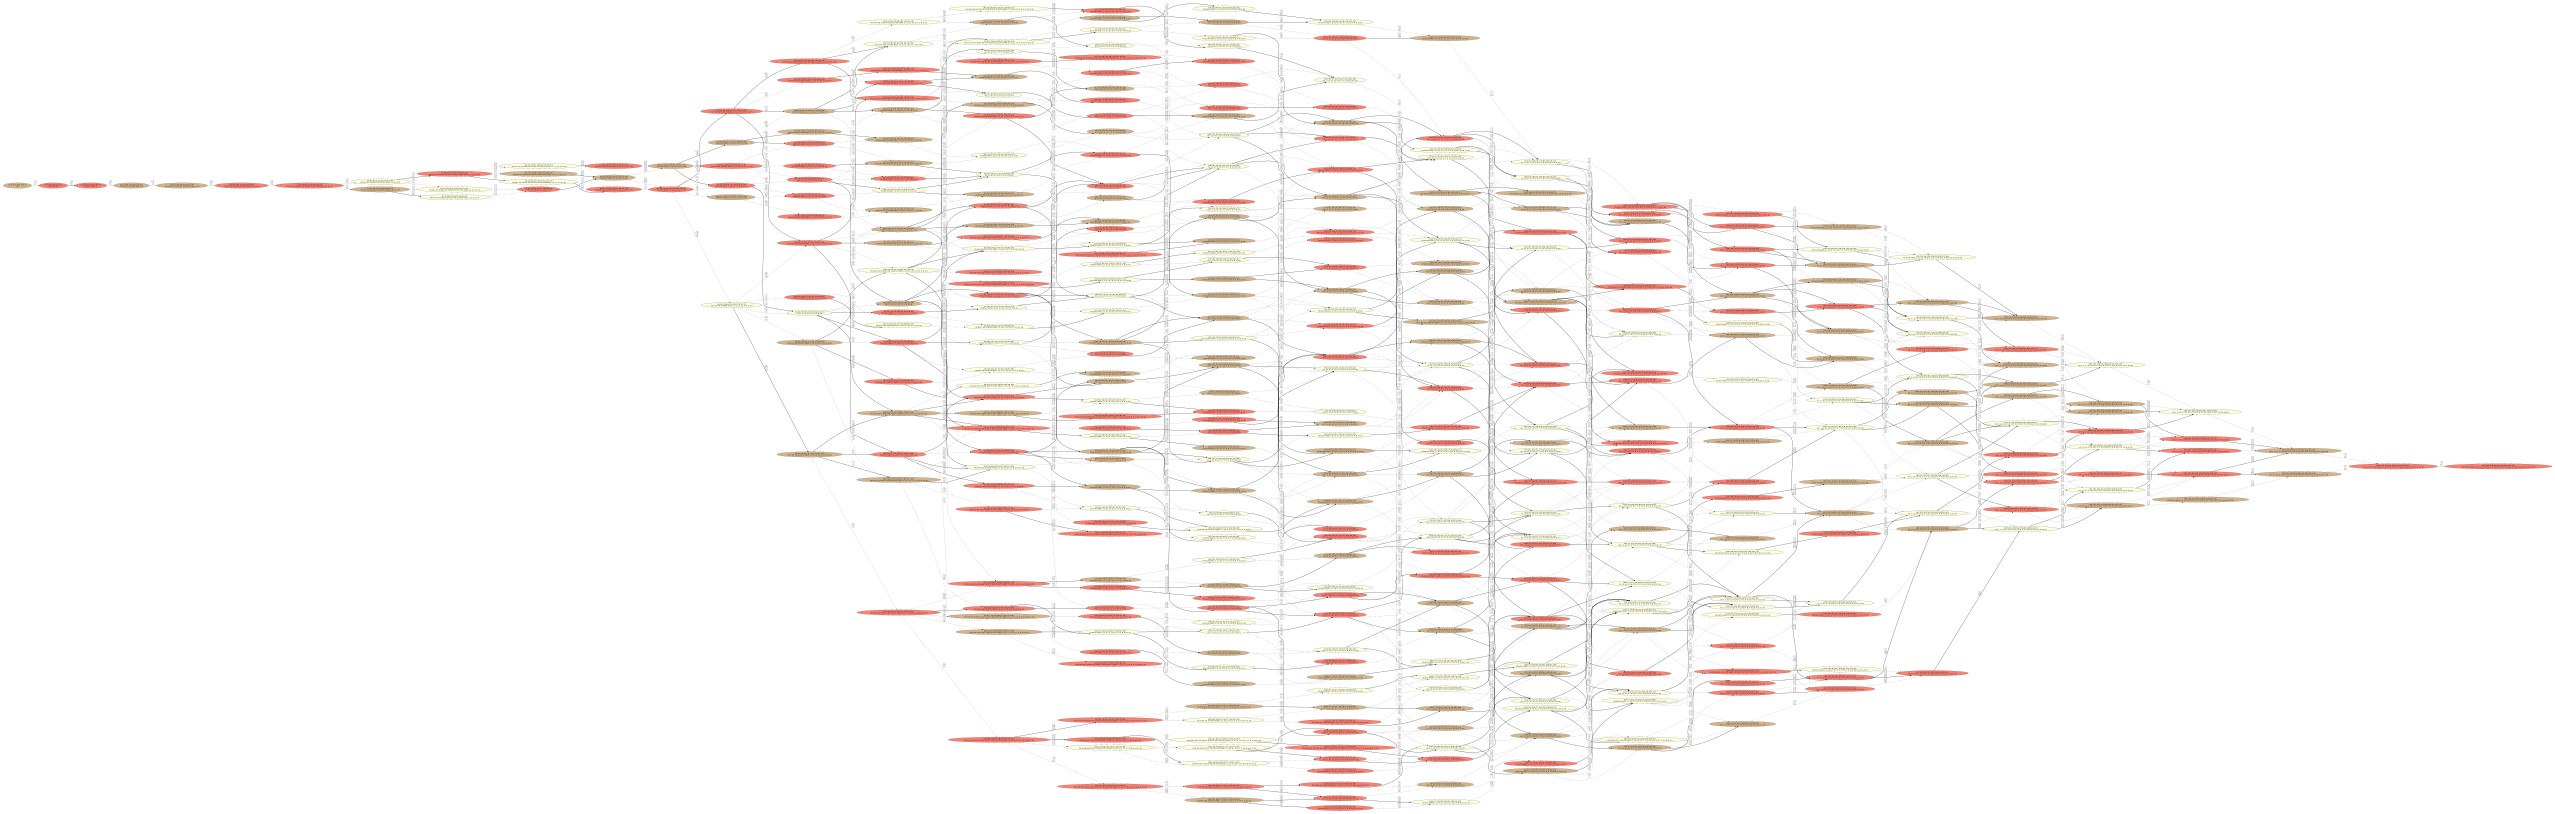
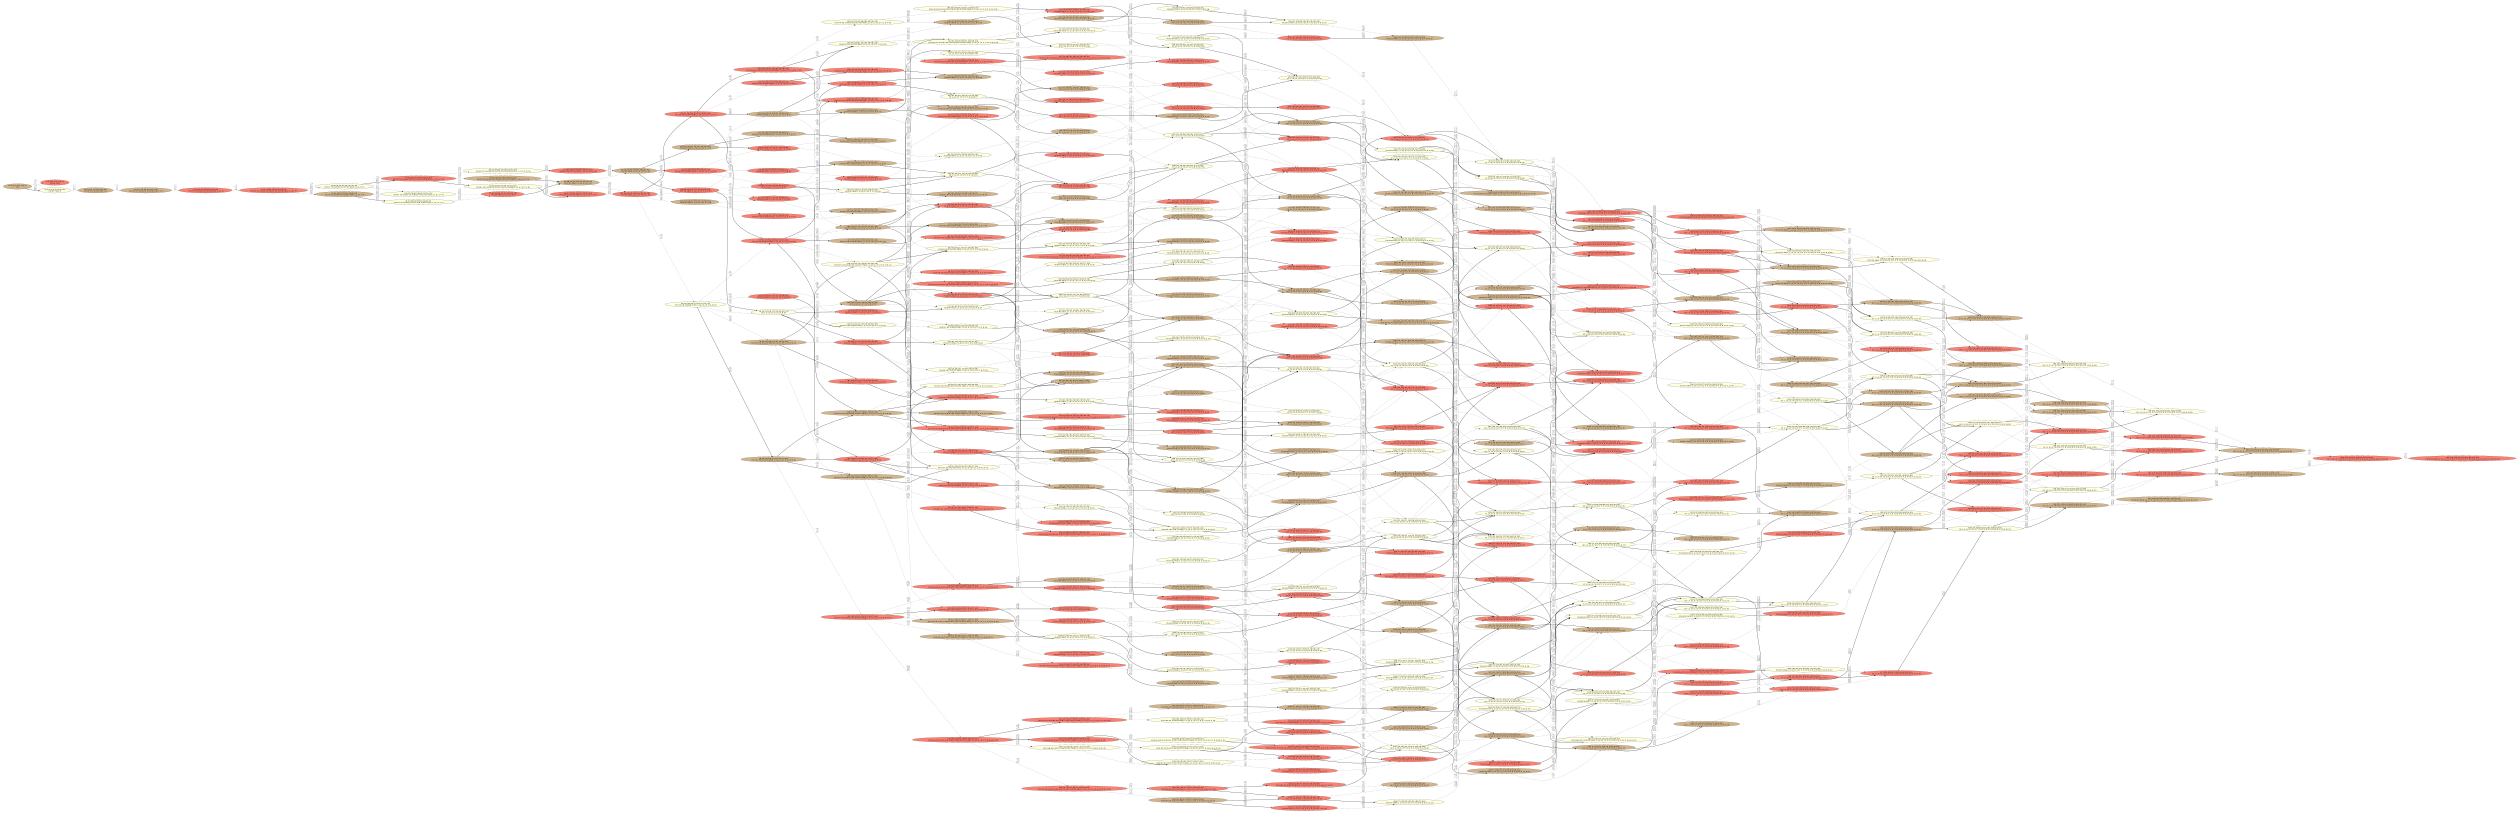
edge "S1: [0, 0] [0, 0] [0, 0] [9, 12] {T0J0:9-12}{1}" -> "S2: [9, 9] [9, 9] [9, 12] [87, 110] {T0J1:87-110}{1, 2}": now "S0: [0, 0] [0, 0] [0, 0] [0, 0] {}{}" -> "S2: [9, 9] [9, 9] [9, 12] [87, 110] {T0J1:87-110}{1, 2}"
node "S2: [9, 9] [9, 9] [9, 12] [87, 110] {T0J1:87-110}{1, 2}": fillcolor salmon -> lightyellow
